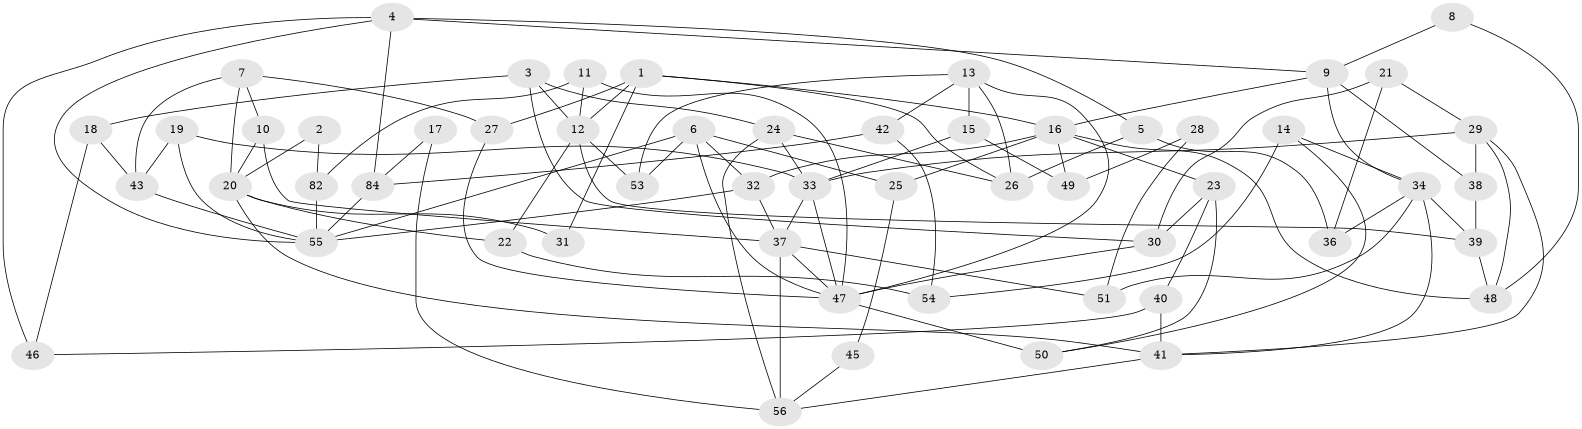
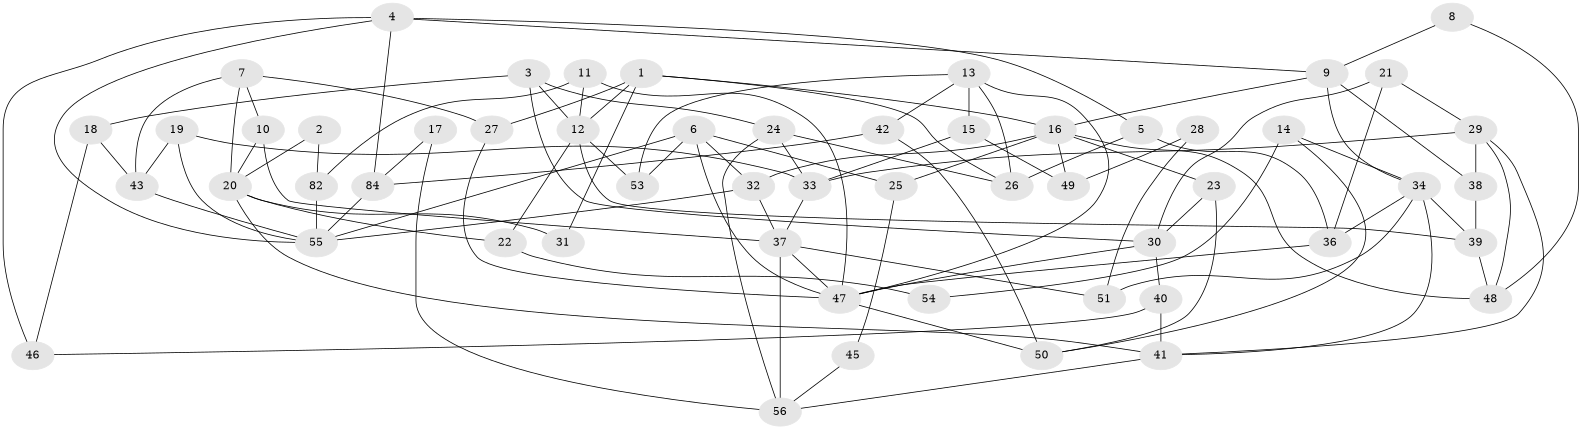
edge "42" -- "54": now "42" -- "50"
edge "33" -- "47": now "36" -- "47"
edge "23" -- "40": now "30" -- "40"
